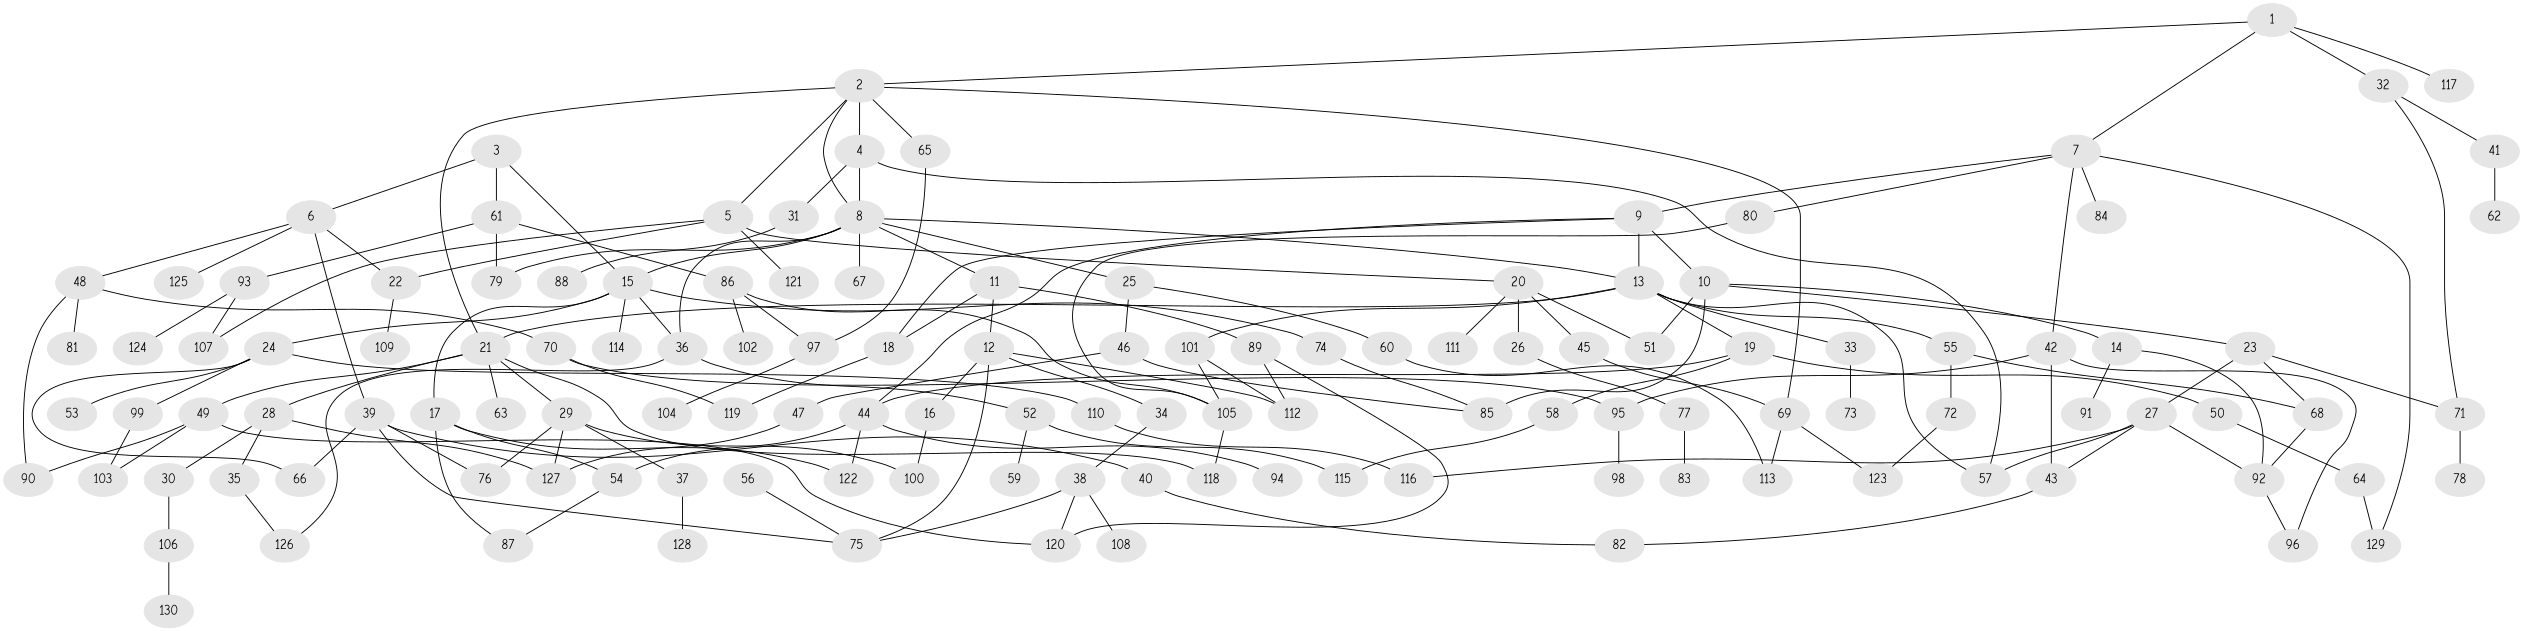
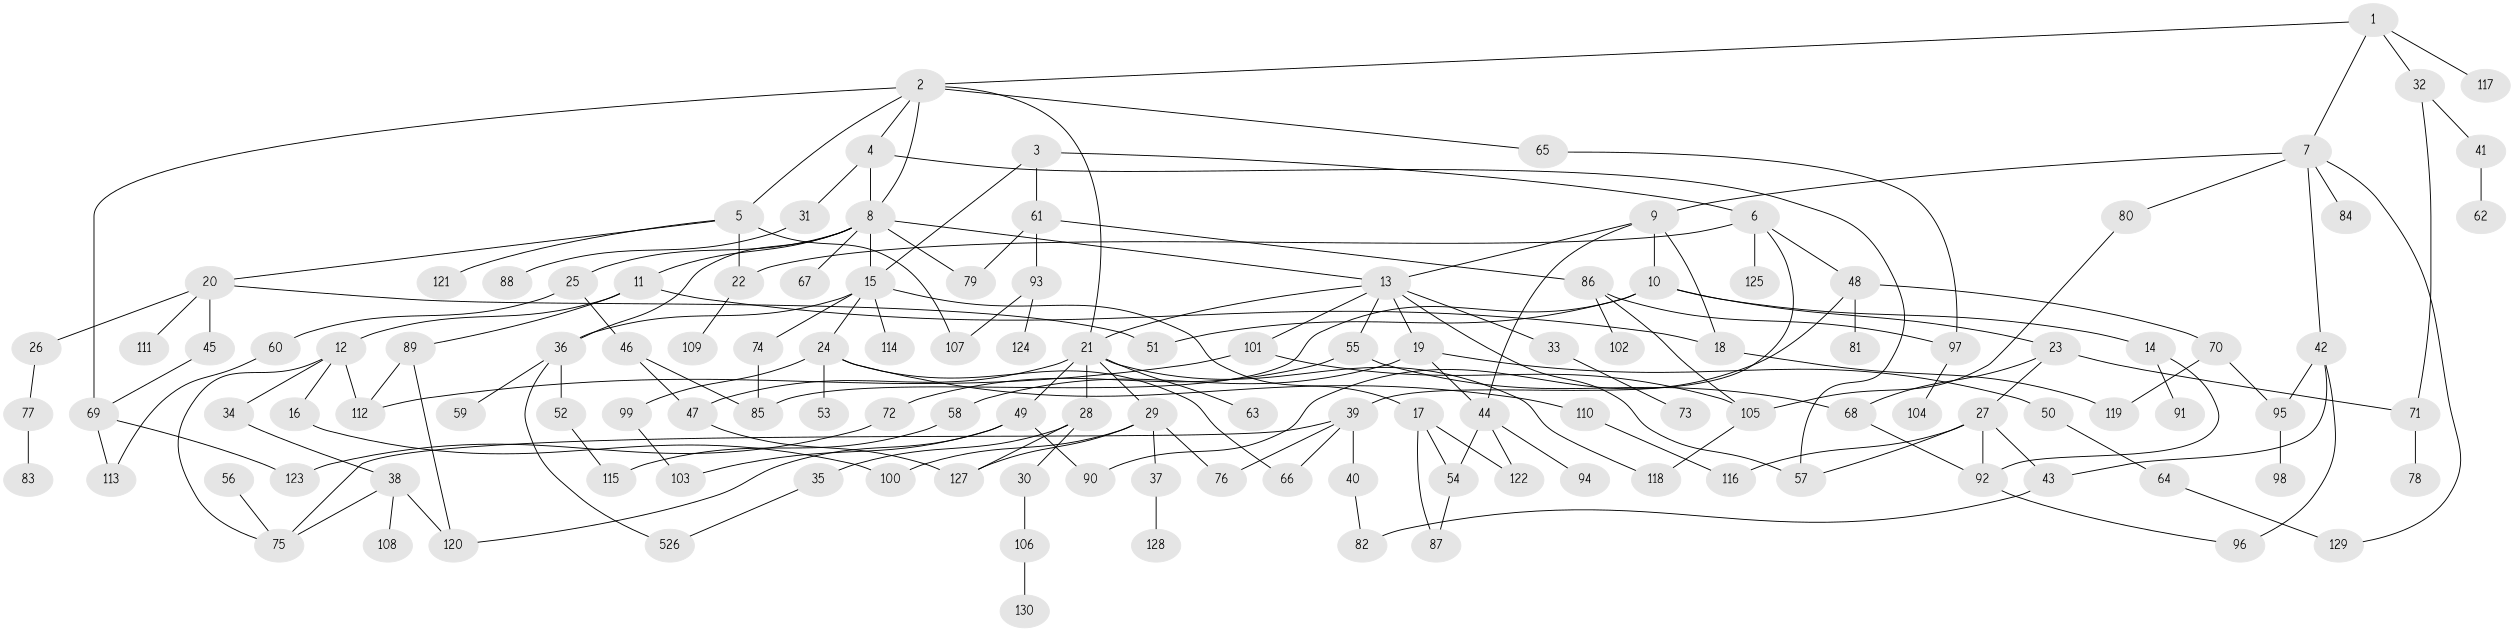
edge "21" -- "47": added
edge "52" -- "59": now "36" -- "59"
node "126": label "126" -> "526"
